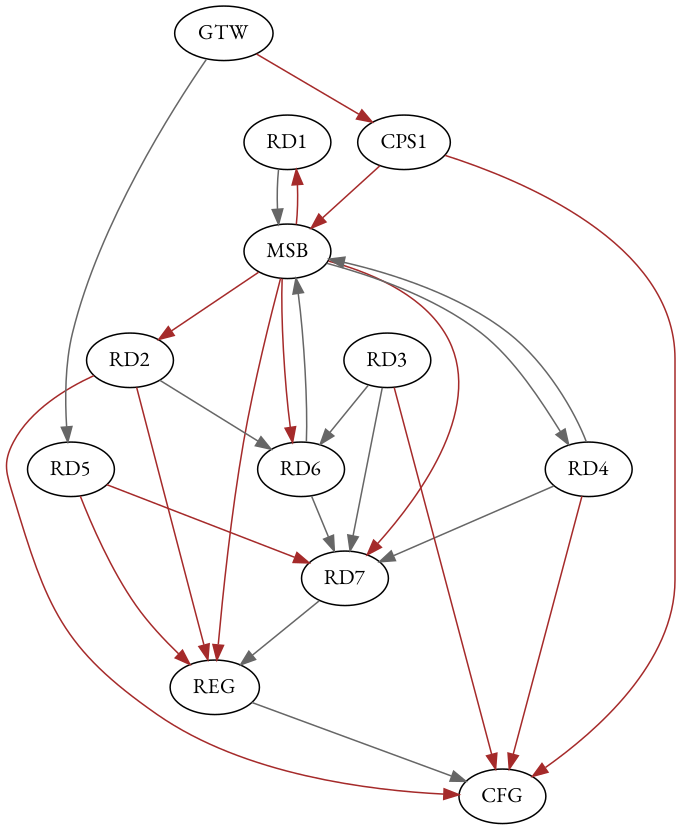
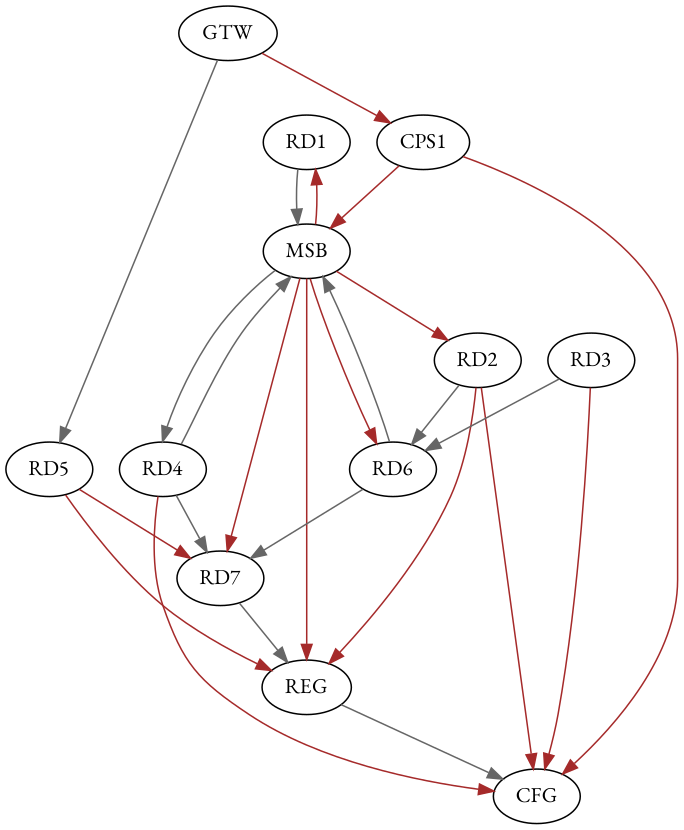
edge "RD3" -> "RD7": removed
